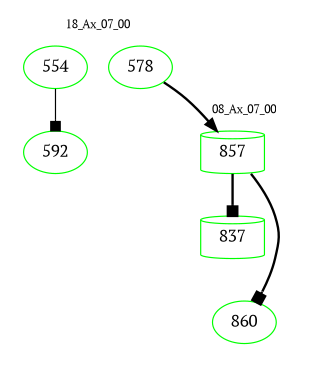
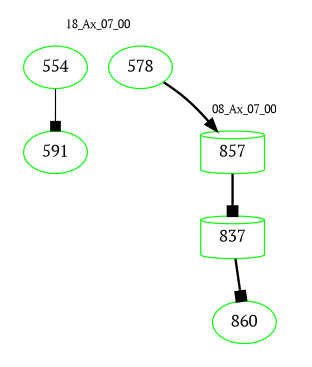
node "592": label "592" -> "591"
edge "857" -> "860": now "837" -> "860"
